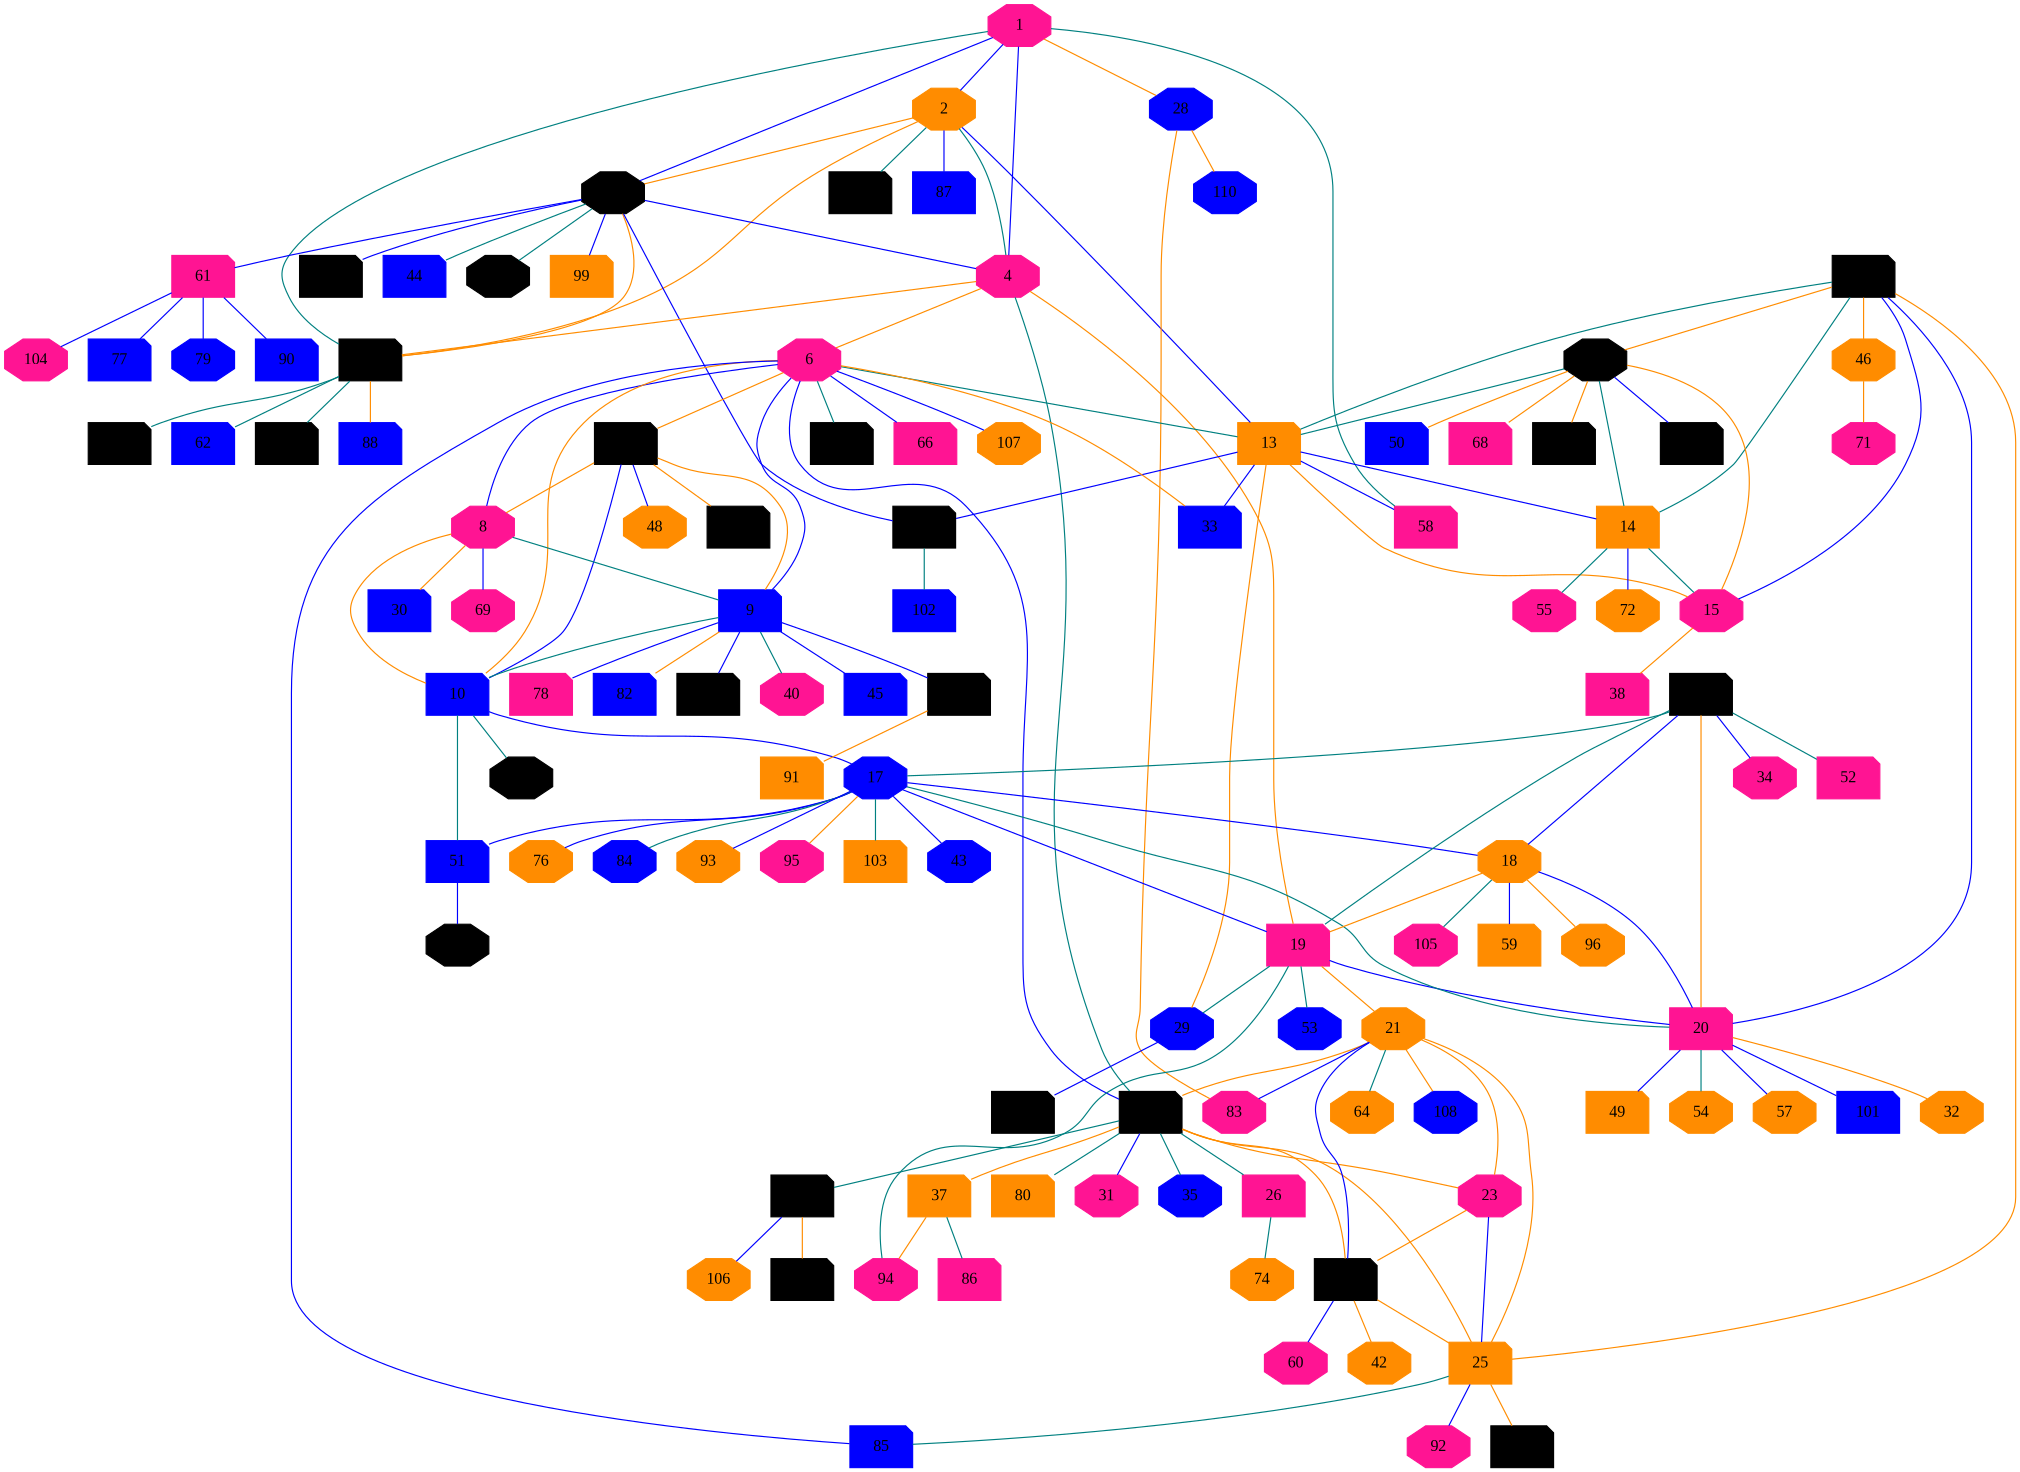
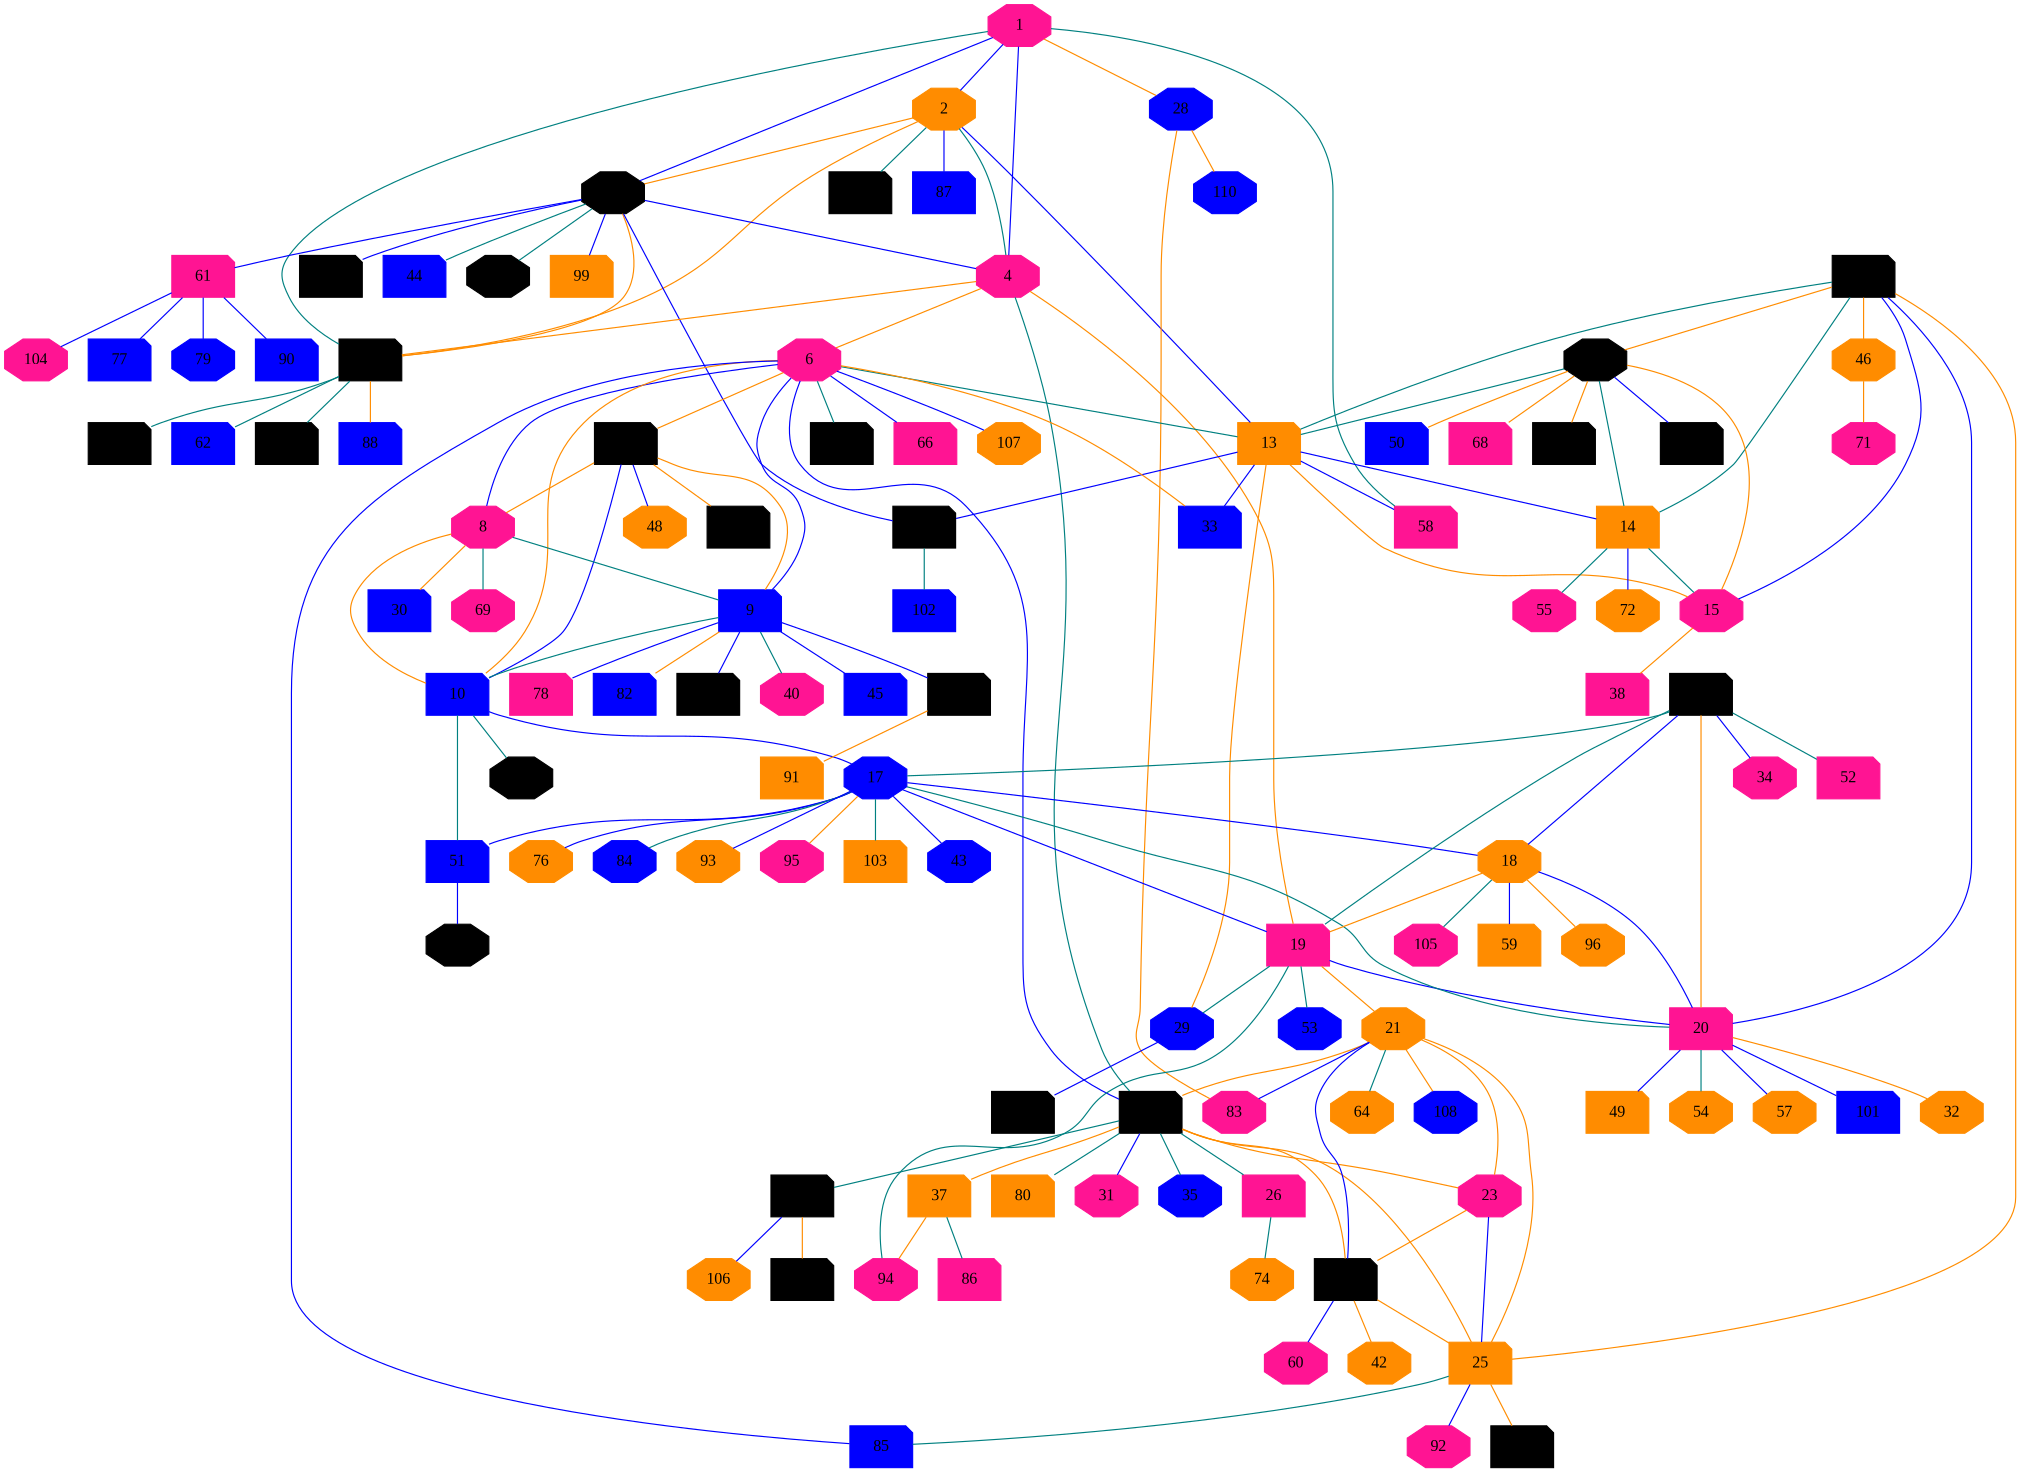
edge "8" -- "69": color blue -> teal
